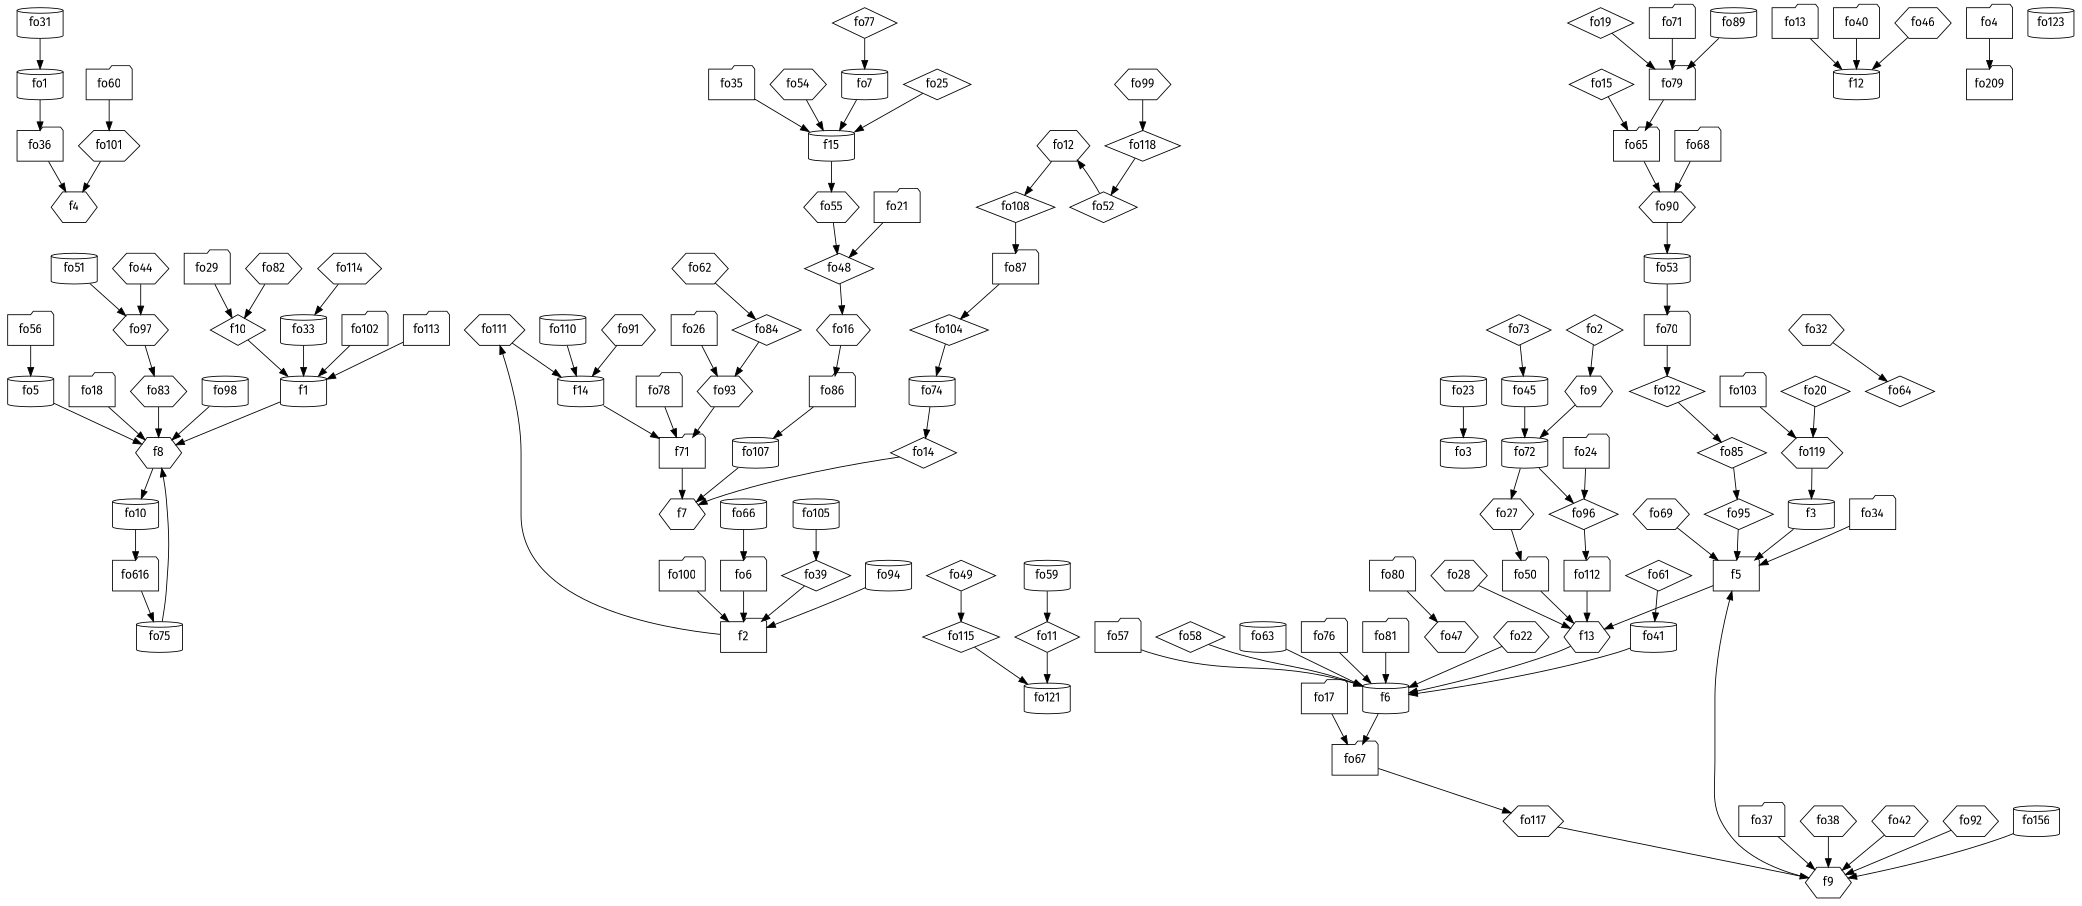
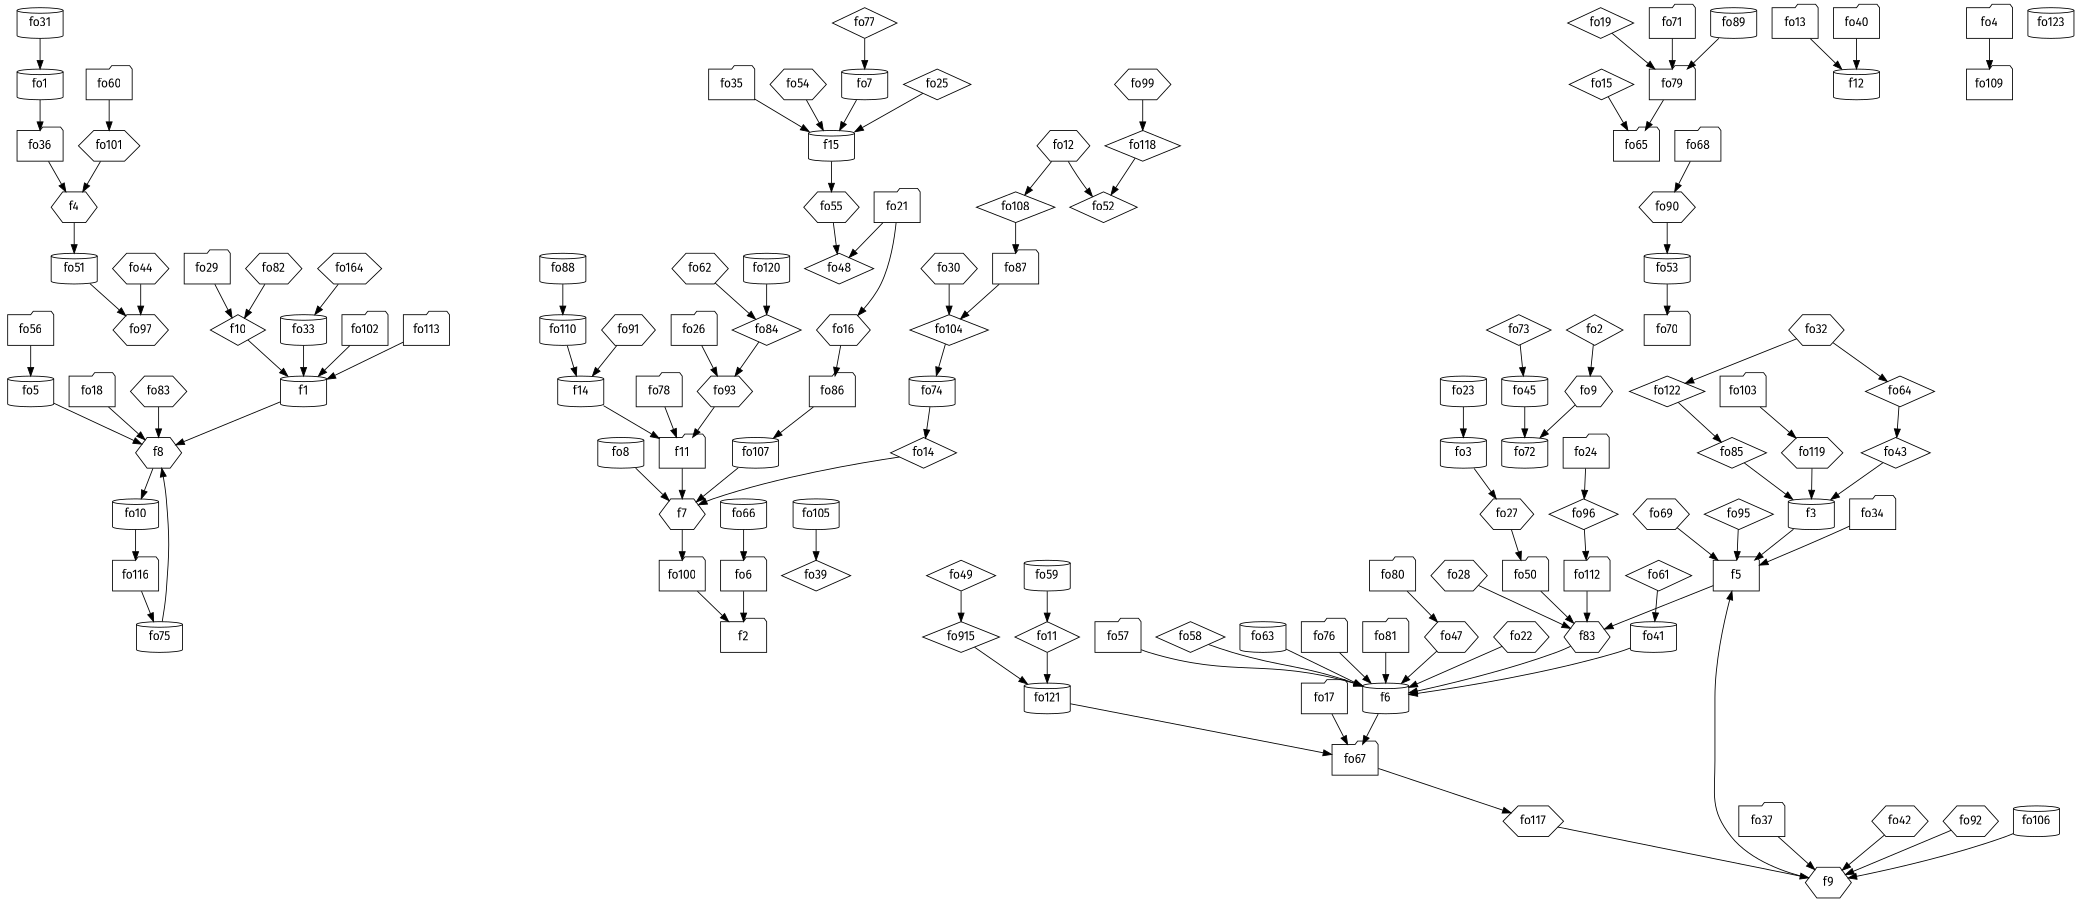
node "fo46": removed
node "fo209": label "fo209" -> "fo109"
edge "fo65" -> "fo90": removed
edge "fo52" -> "fo12": reversed
edge "f4" -> "fo51": added
node "fo114": label "fo114" -> "fo164"
node "fo88": added
node "fo120": added
node "fo30": added
edge "fo48" -> "fo16": now "fo21" -> "fo16"
node "fo111": removed
edge "fo97" -> "fo83": removed
edge "fo70" -> "fo122": now "fo32" -> "fo122"
node "fo98": removed
node "fo20": removed
node "fo8": added
node "f71": label "f71" -> "f11"
node "fo43": added
edge "fo72" -> "fo27": now "fo3" -> "fo27"
edge "fo85" -> "fo95": now "fo85" -> "f3"
edge "fo72" -> "fo96": removed
edge "f7" -> "fo100": added
node "fo616": label "fo616" -> "fo116"
node "fo94": removed
edge "fo39" -> "f2": removed
node "fo115": label "fo115" -> "fo915"
node "f13": label "f13" -> "f83"
edge "fo47" -> "f6": added
edge "fo121" -> "fo67": added
node "fo38": removed
node "fo156": label "fo156" -> "fo106"
